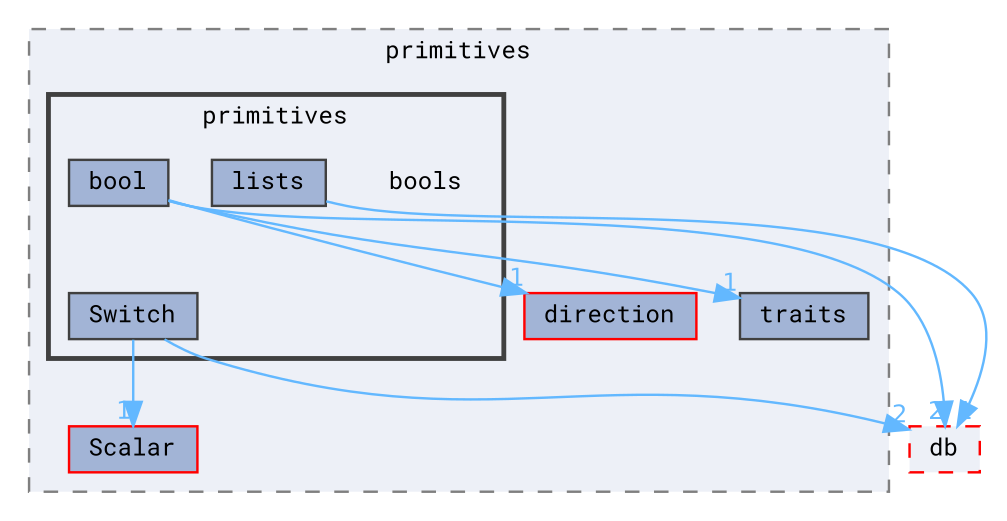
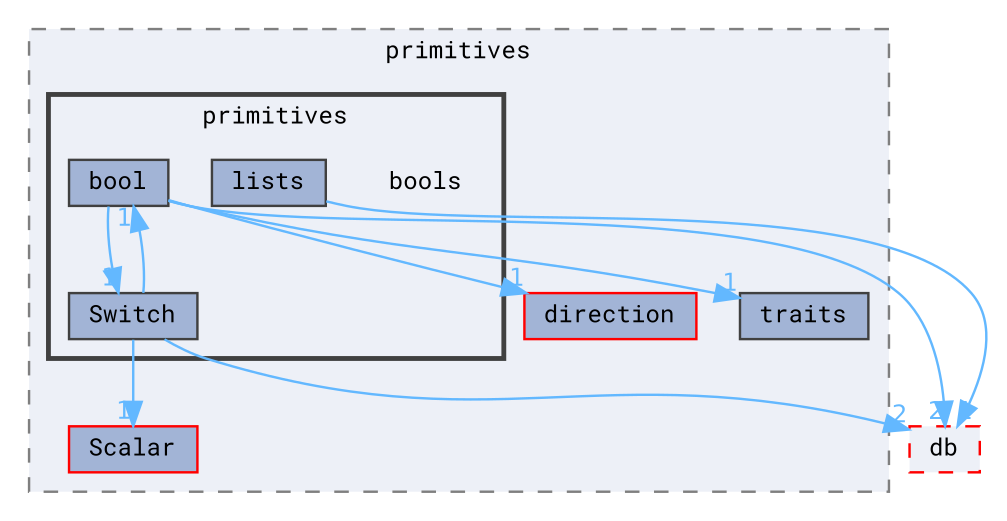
edge "bool" -> "Switch": added
edge "Switch" -> "bool": added
